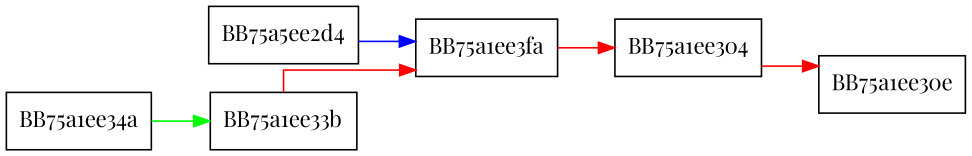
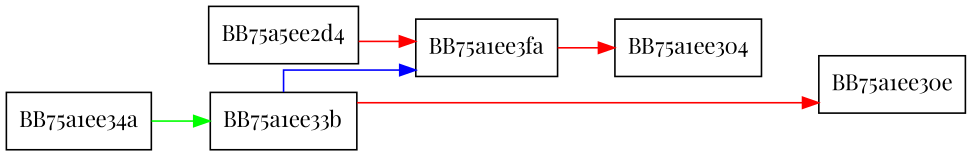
edge "BB75a5ee2d4" -> "BB75a1ee3fa": color blue -> red
edge "BB75a1ee304" -> "BB75a1ee30e": now "BB75a1ee33b" -> "BB75a1ee30e"
edge "BB75a1ee33b" -> "BB75a1ee3fa": color red -> blue
